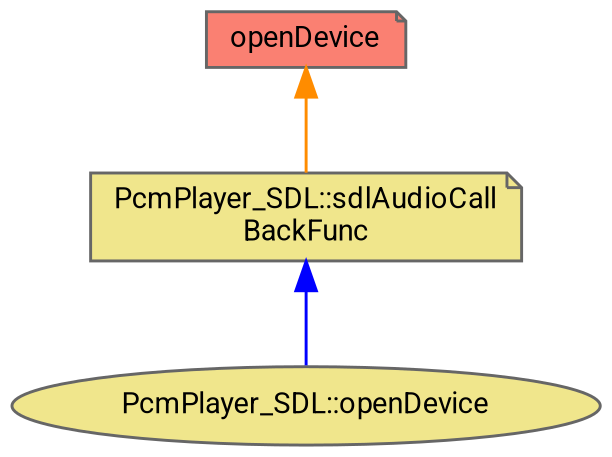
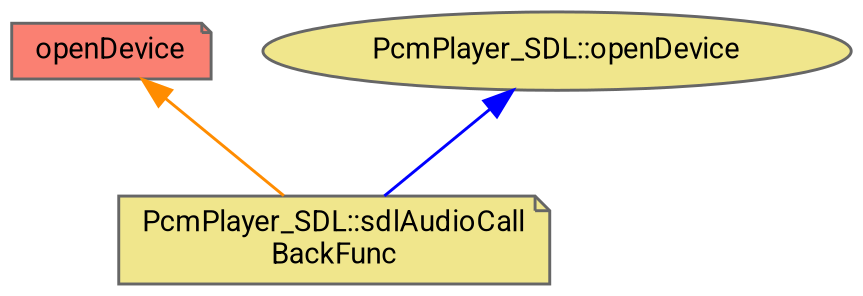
edge "PcmPlayer_SDL::openDevice" -> "PcmPlayer_SDL::sdlAudioCall BackFunc": reversed
